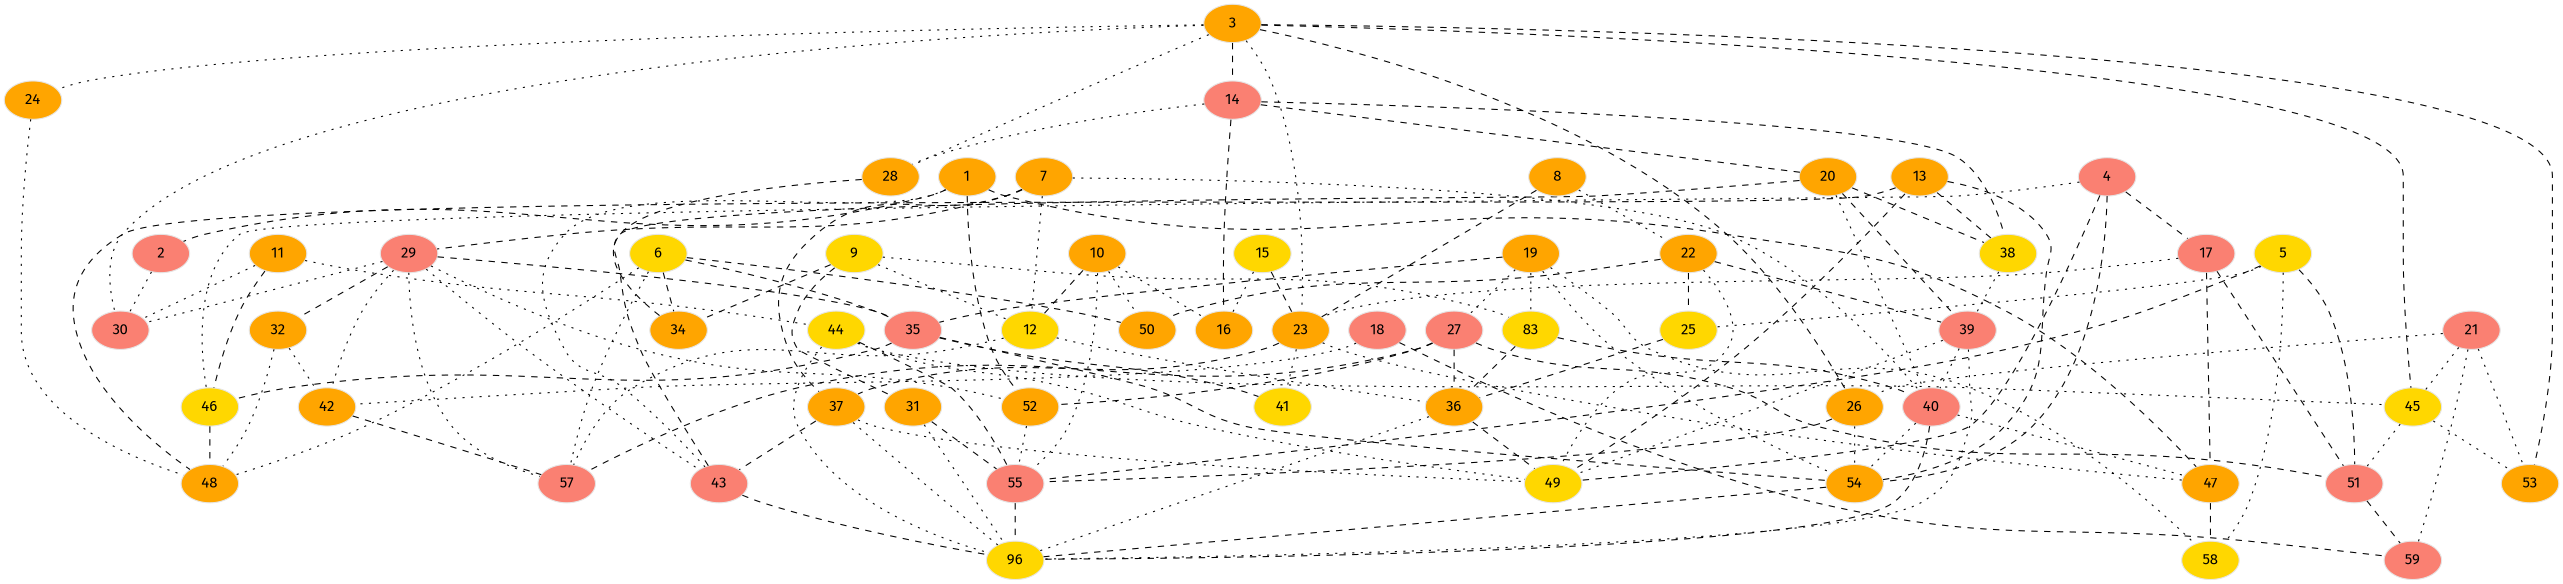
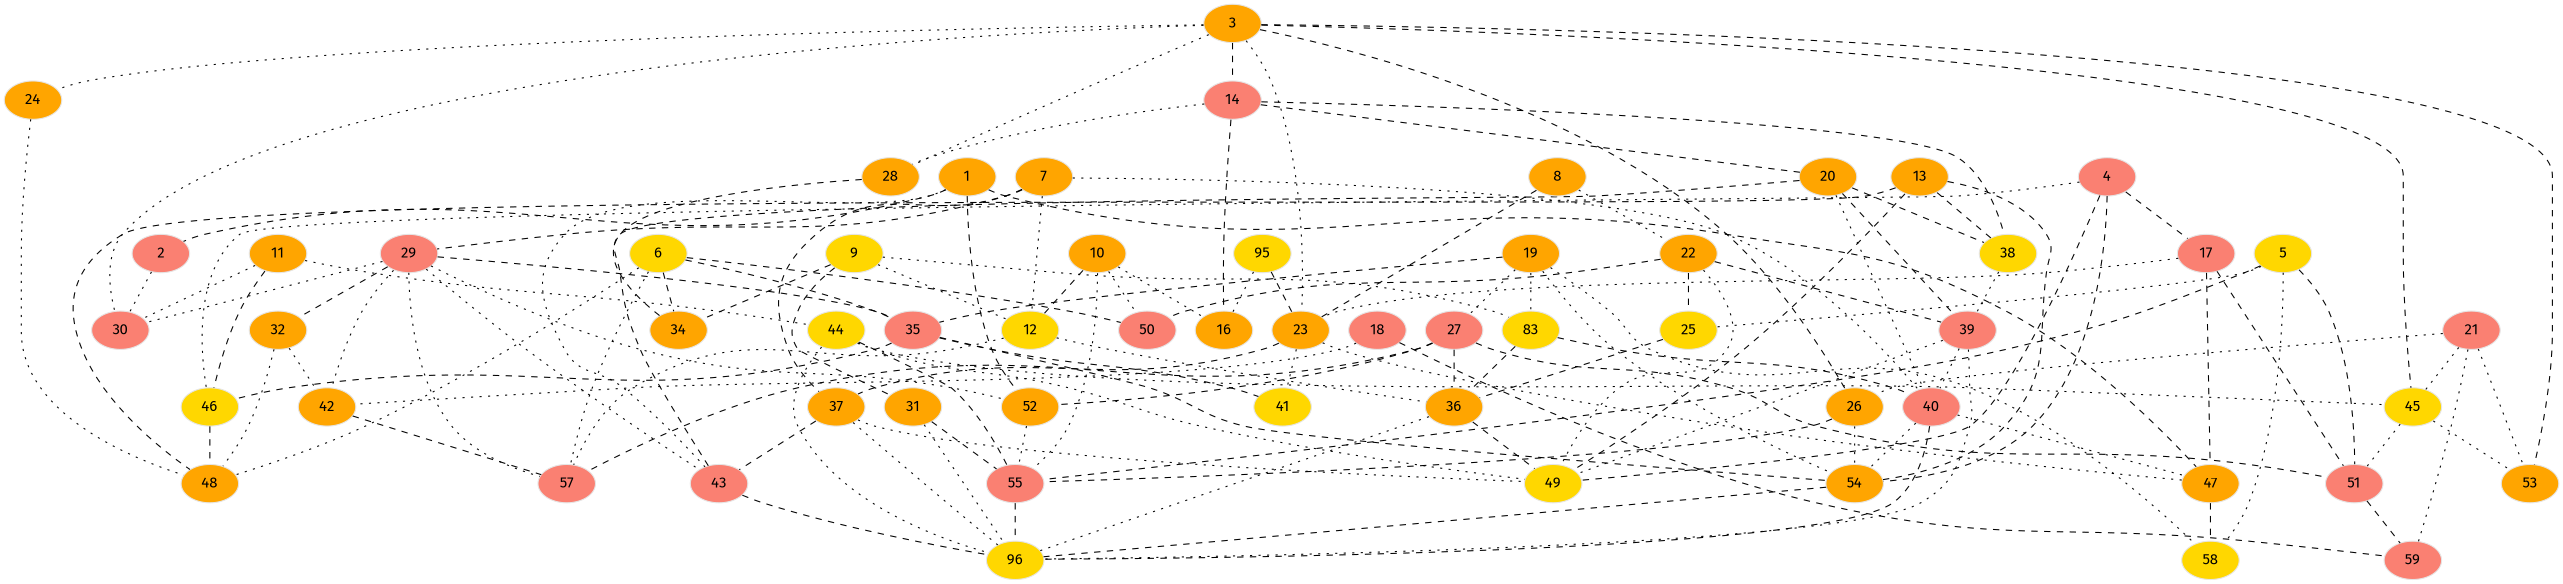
node "15": label "15" -> "95"
node "50": fillcolor orange -> salmon
